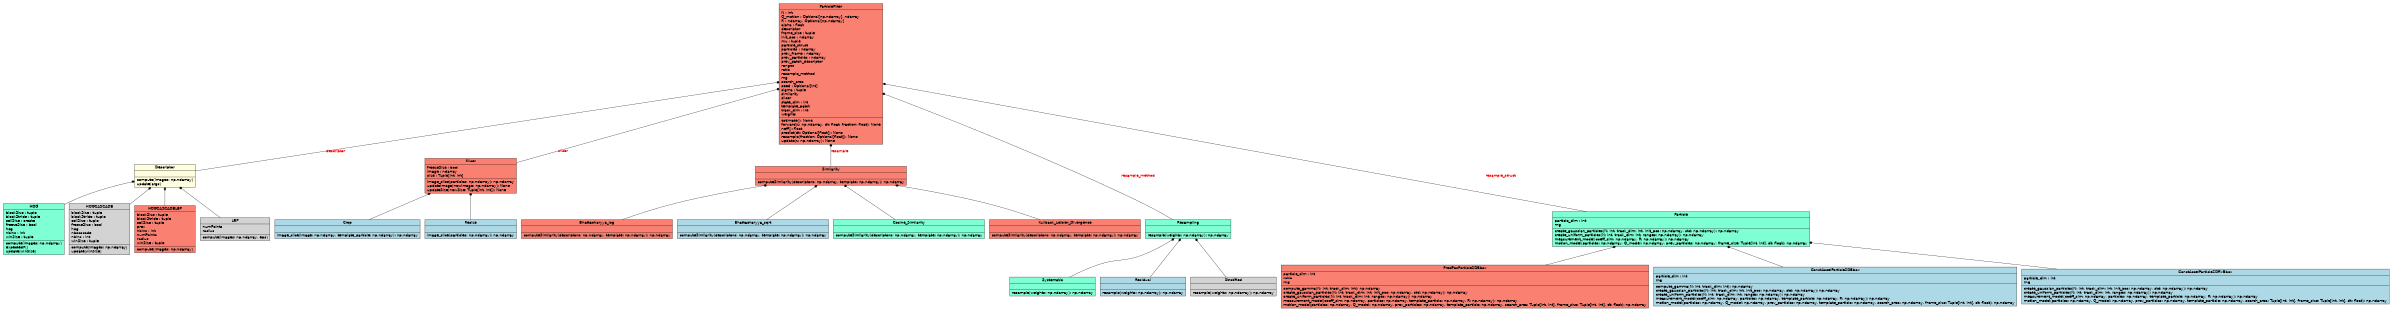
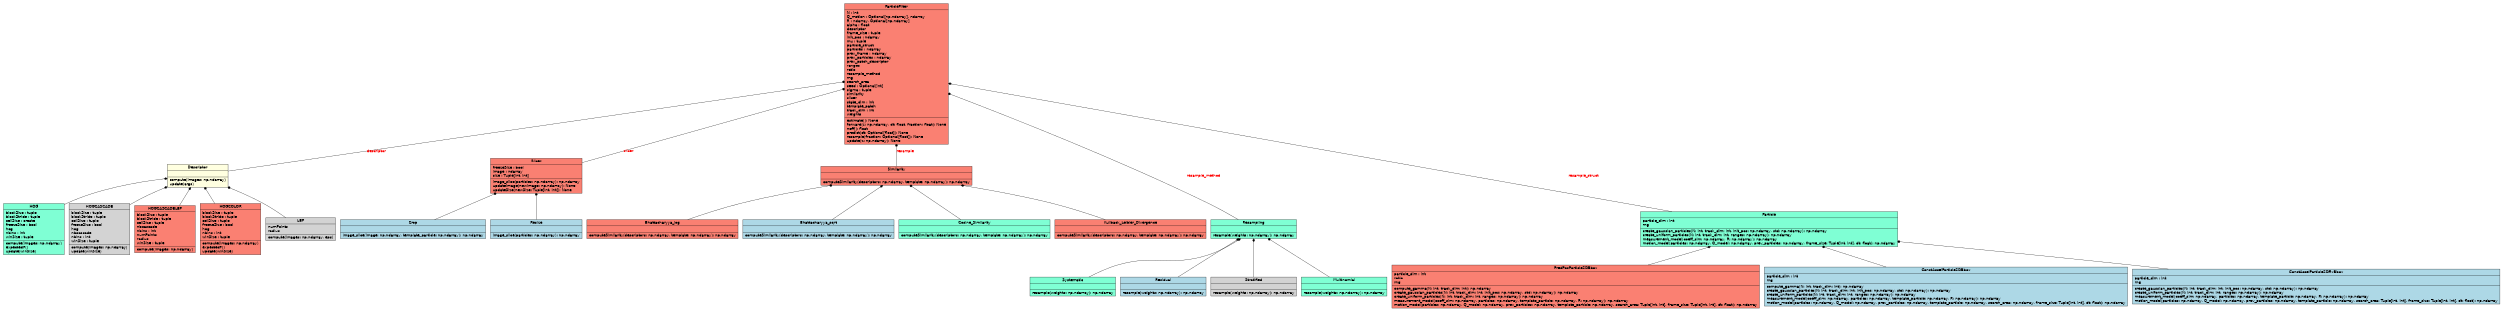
edge "Crop" -> "Slicer": arrowhead diamond -> dot
node "HOGCASCADELBP": text "prev" -> "nbcascade"
node "HOGCOLOR": added
node "Multinomial": added
